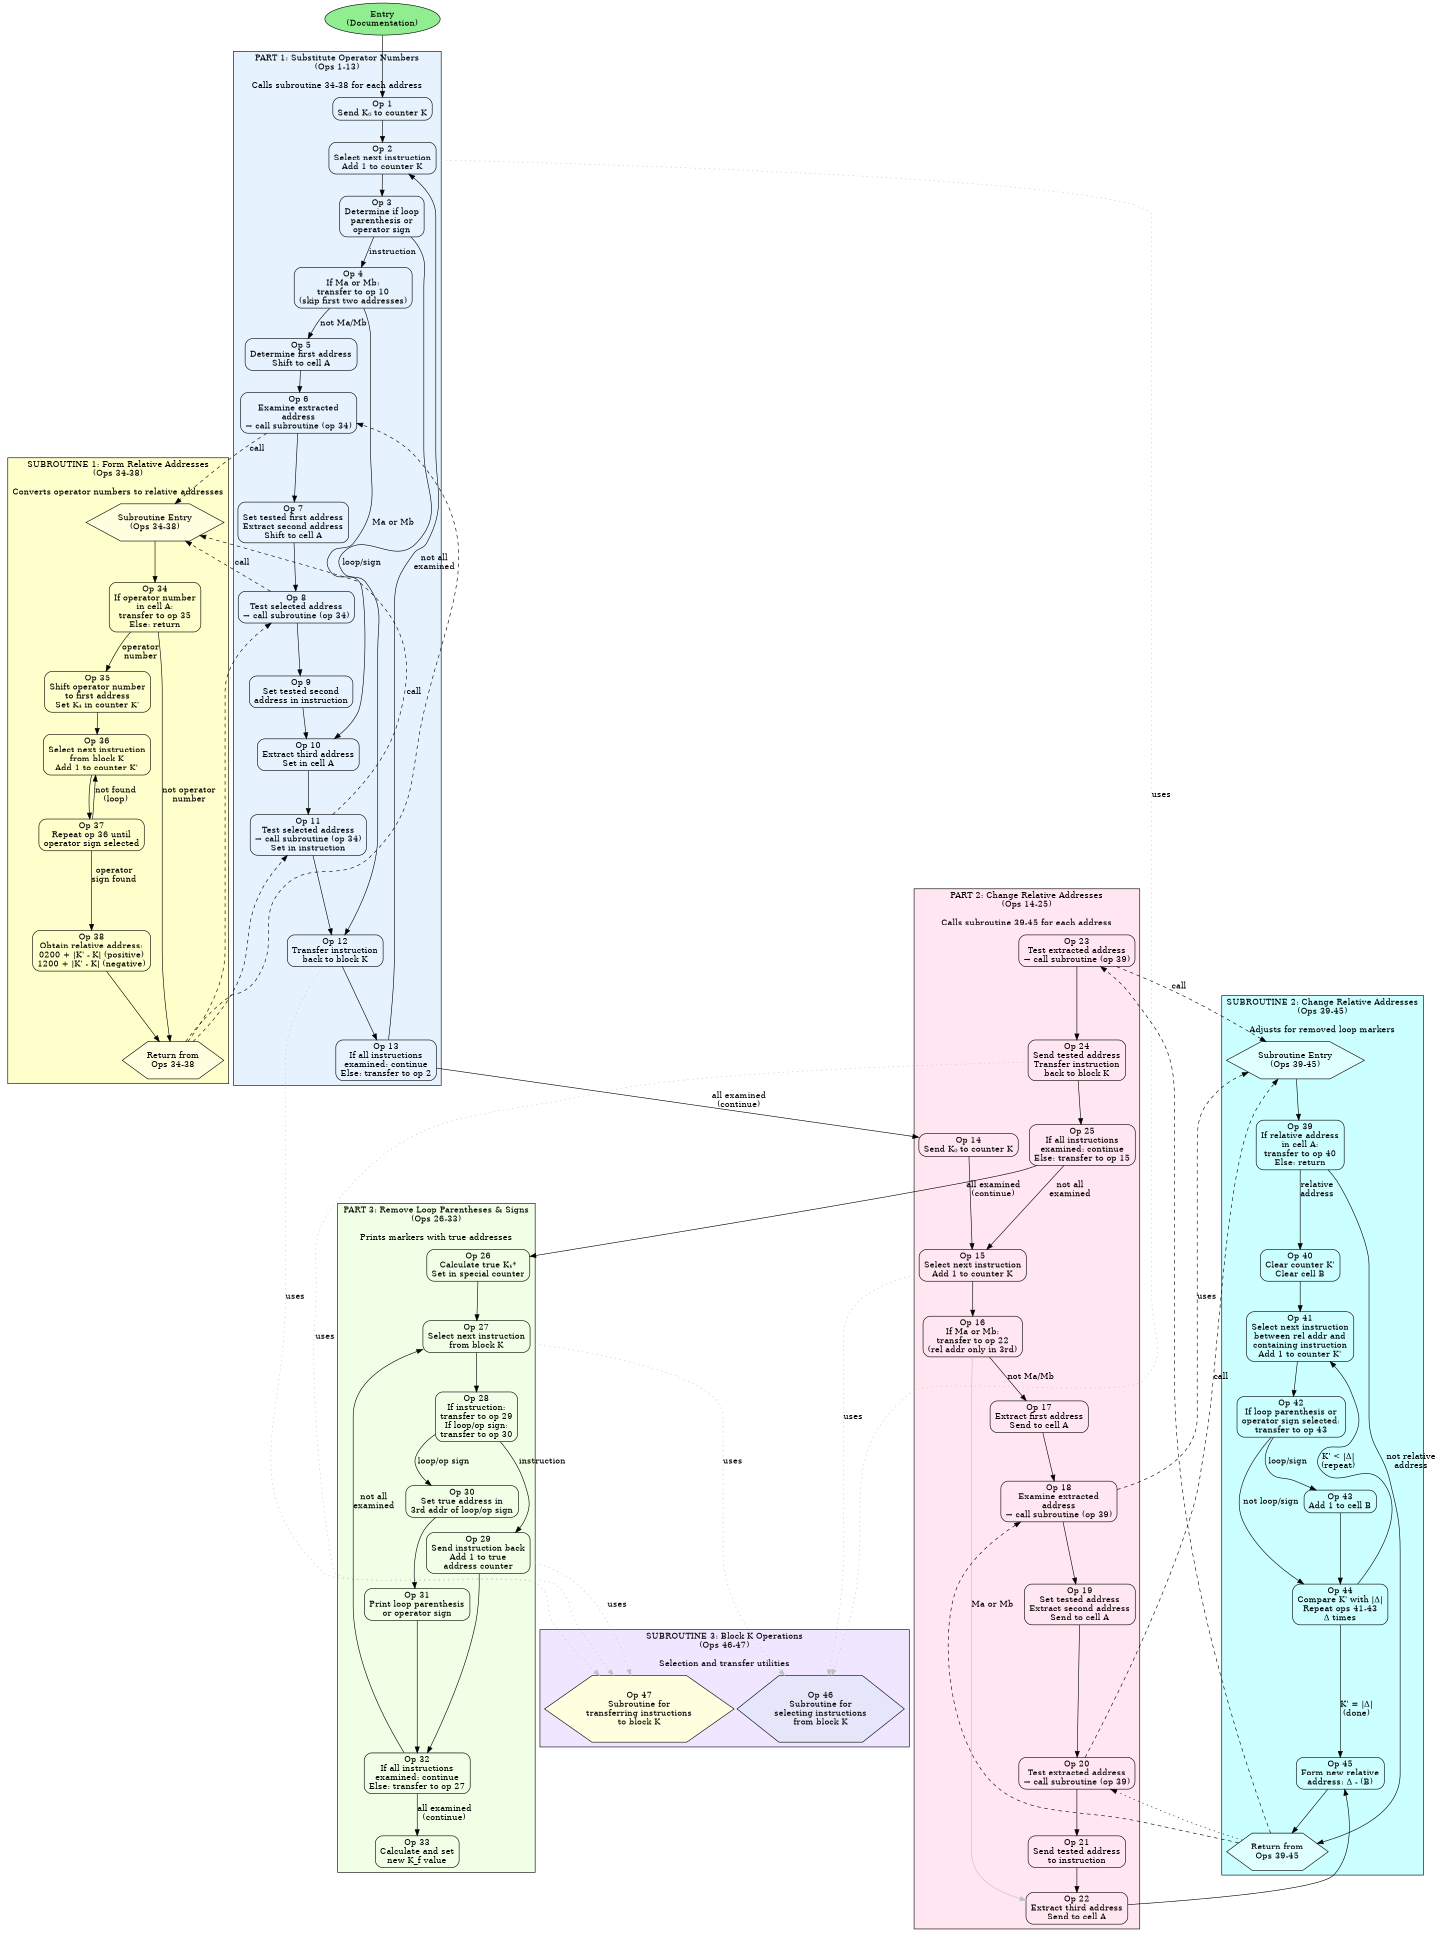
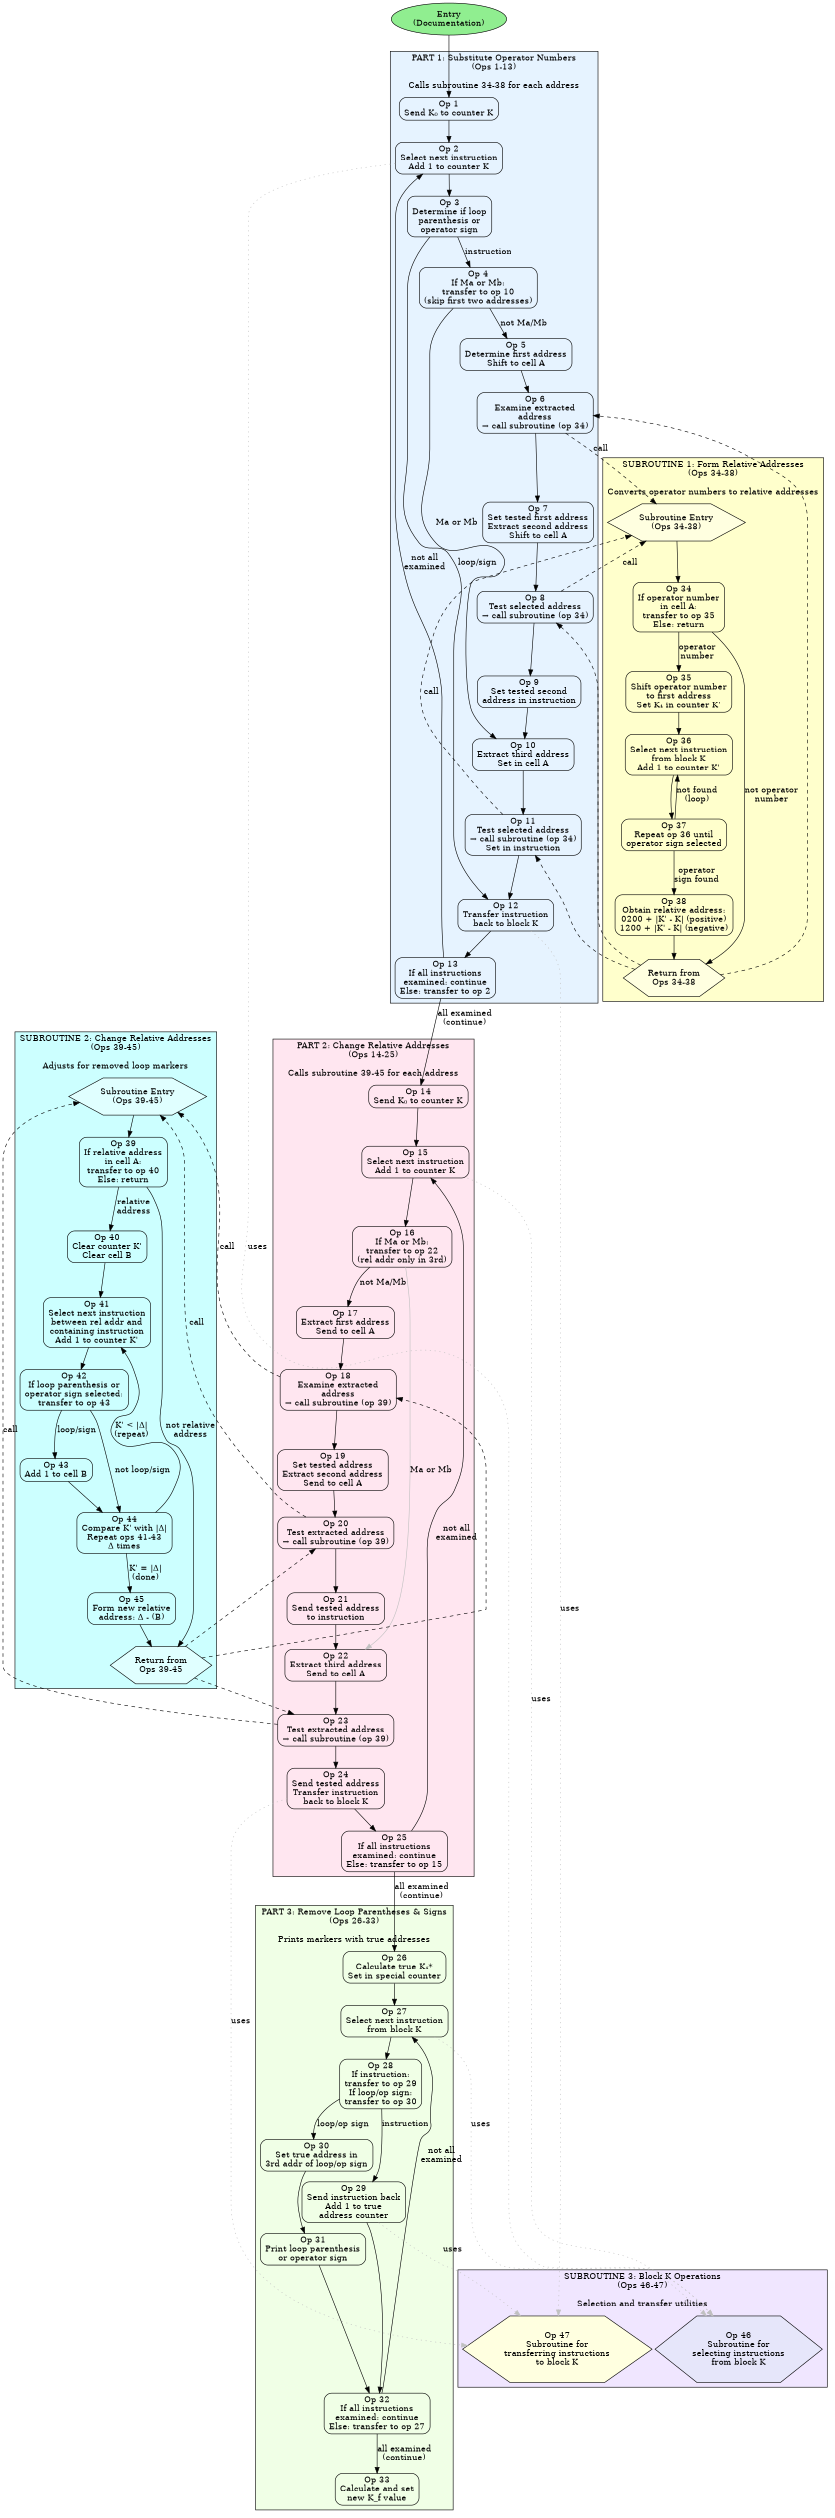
edge "Op 18 Examine extracted address → call subroutine (op 39)" -> "Subroutine Entry (Ops 39-45)": label "uses" -> "call"
edge "Return from Ops 39-45" -> "Op 20 Test extracted address → call subroutine (op 39)": style dotted -> dashed
edge "Op 22 Extract third address Send to cell A" -> "Op 45 Form new relative address: Δ - (B)": now "Op 22 Extract third address Send to cell A" -> "Op 23 Test extracted address → call subroutine (op 39)"
